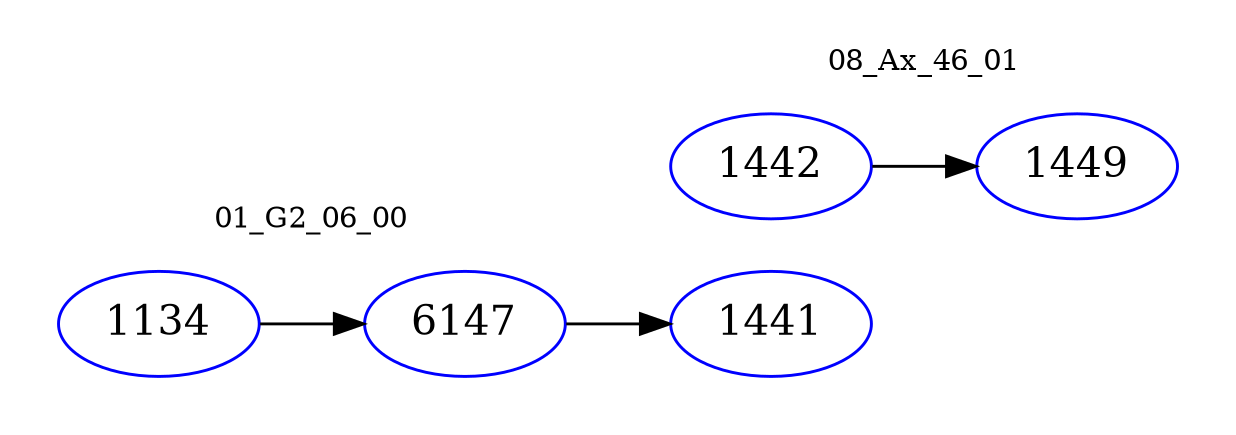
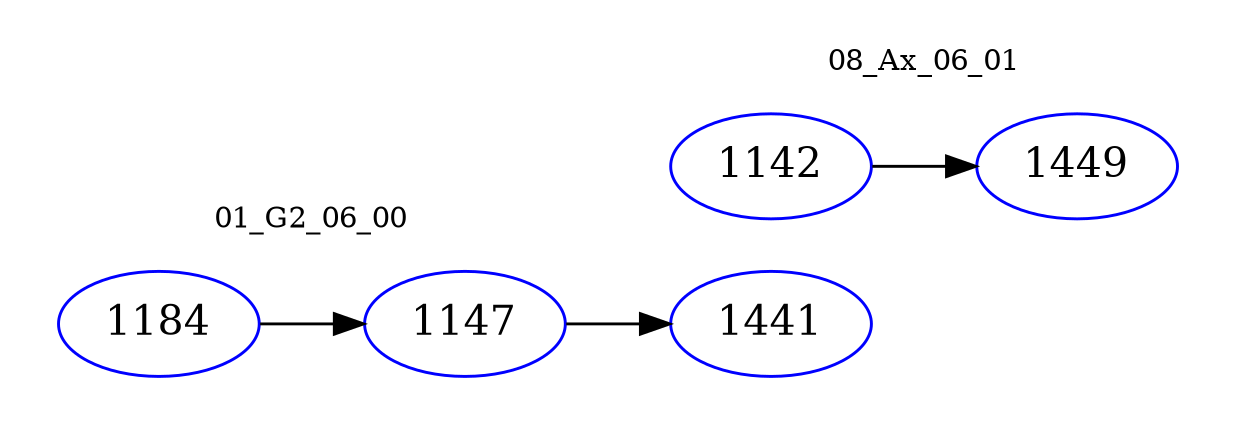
cluster "08_Ax_46_01": label "08_Ax_46_01" -> "08_Ax_06_01"
node "1442": label "1442" -> "1142"
node "1134": label "1134" -> "1184"
node "6147": label "6147" -> "1147"
